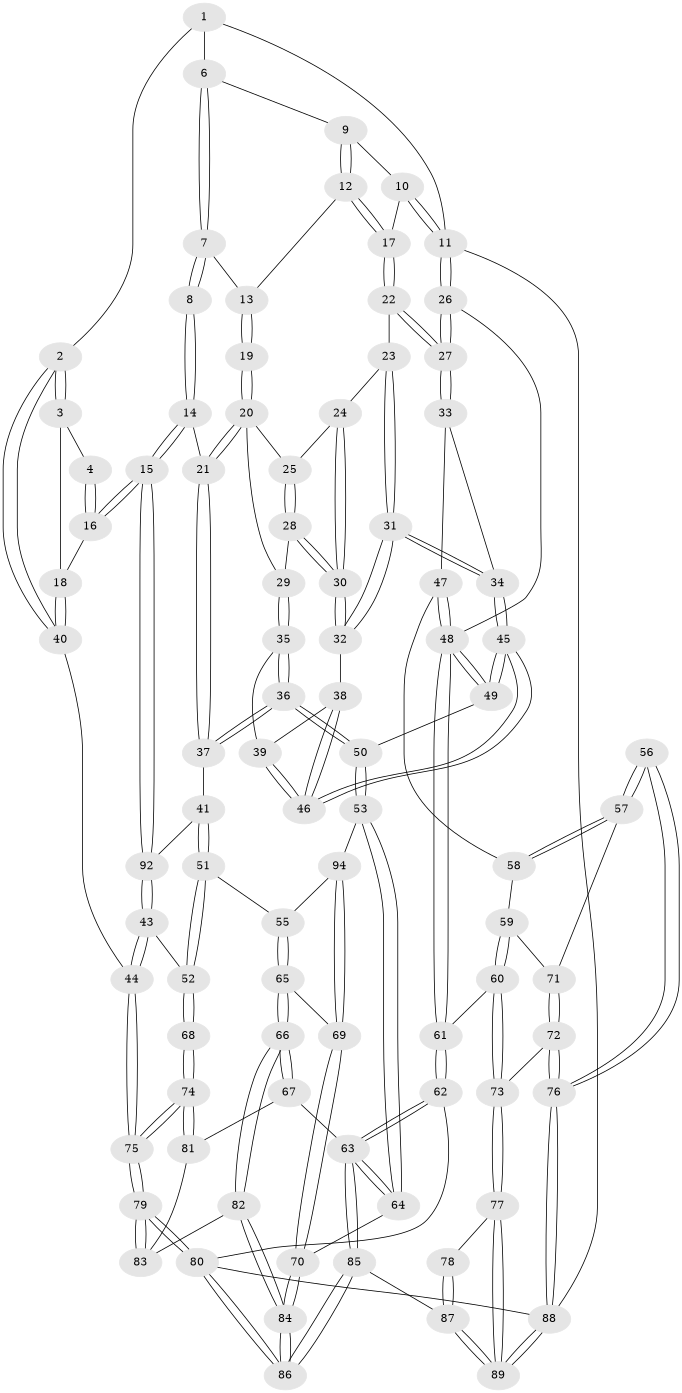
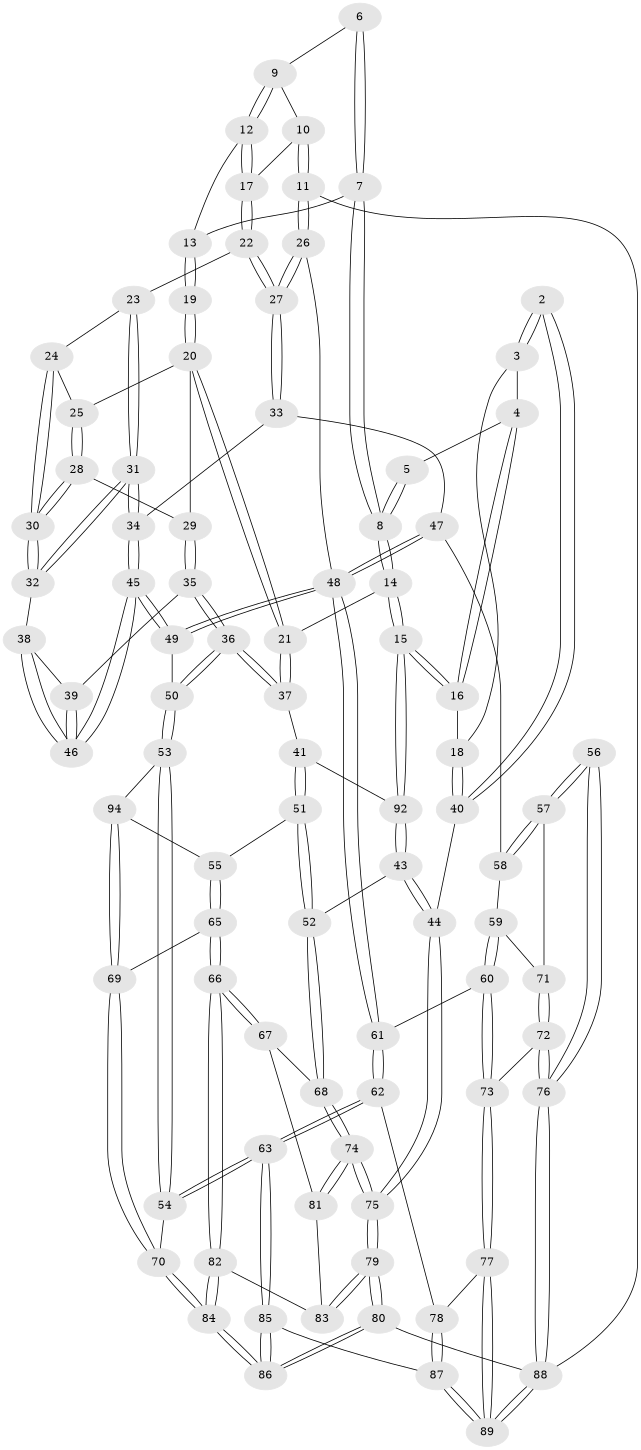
node "1": removed
node "5": added
edge "67" -- "63": now "67" -- "68"
node "64": label "64" -> "54"
edge "62" -- "80": now "62" -- "78"
